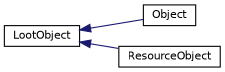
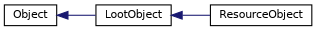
edge "Object" -> "LootObject": reversed
